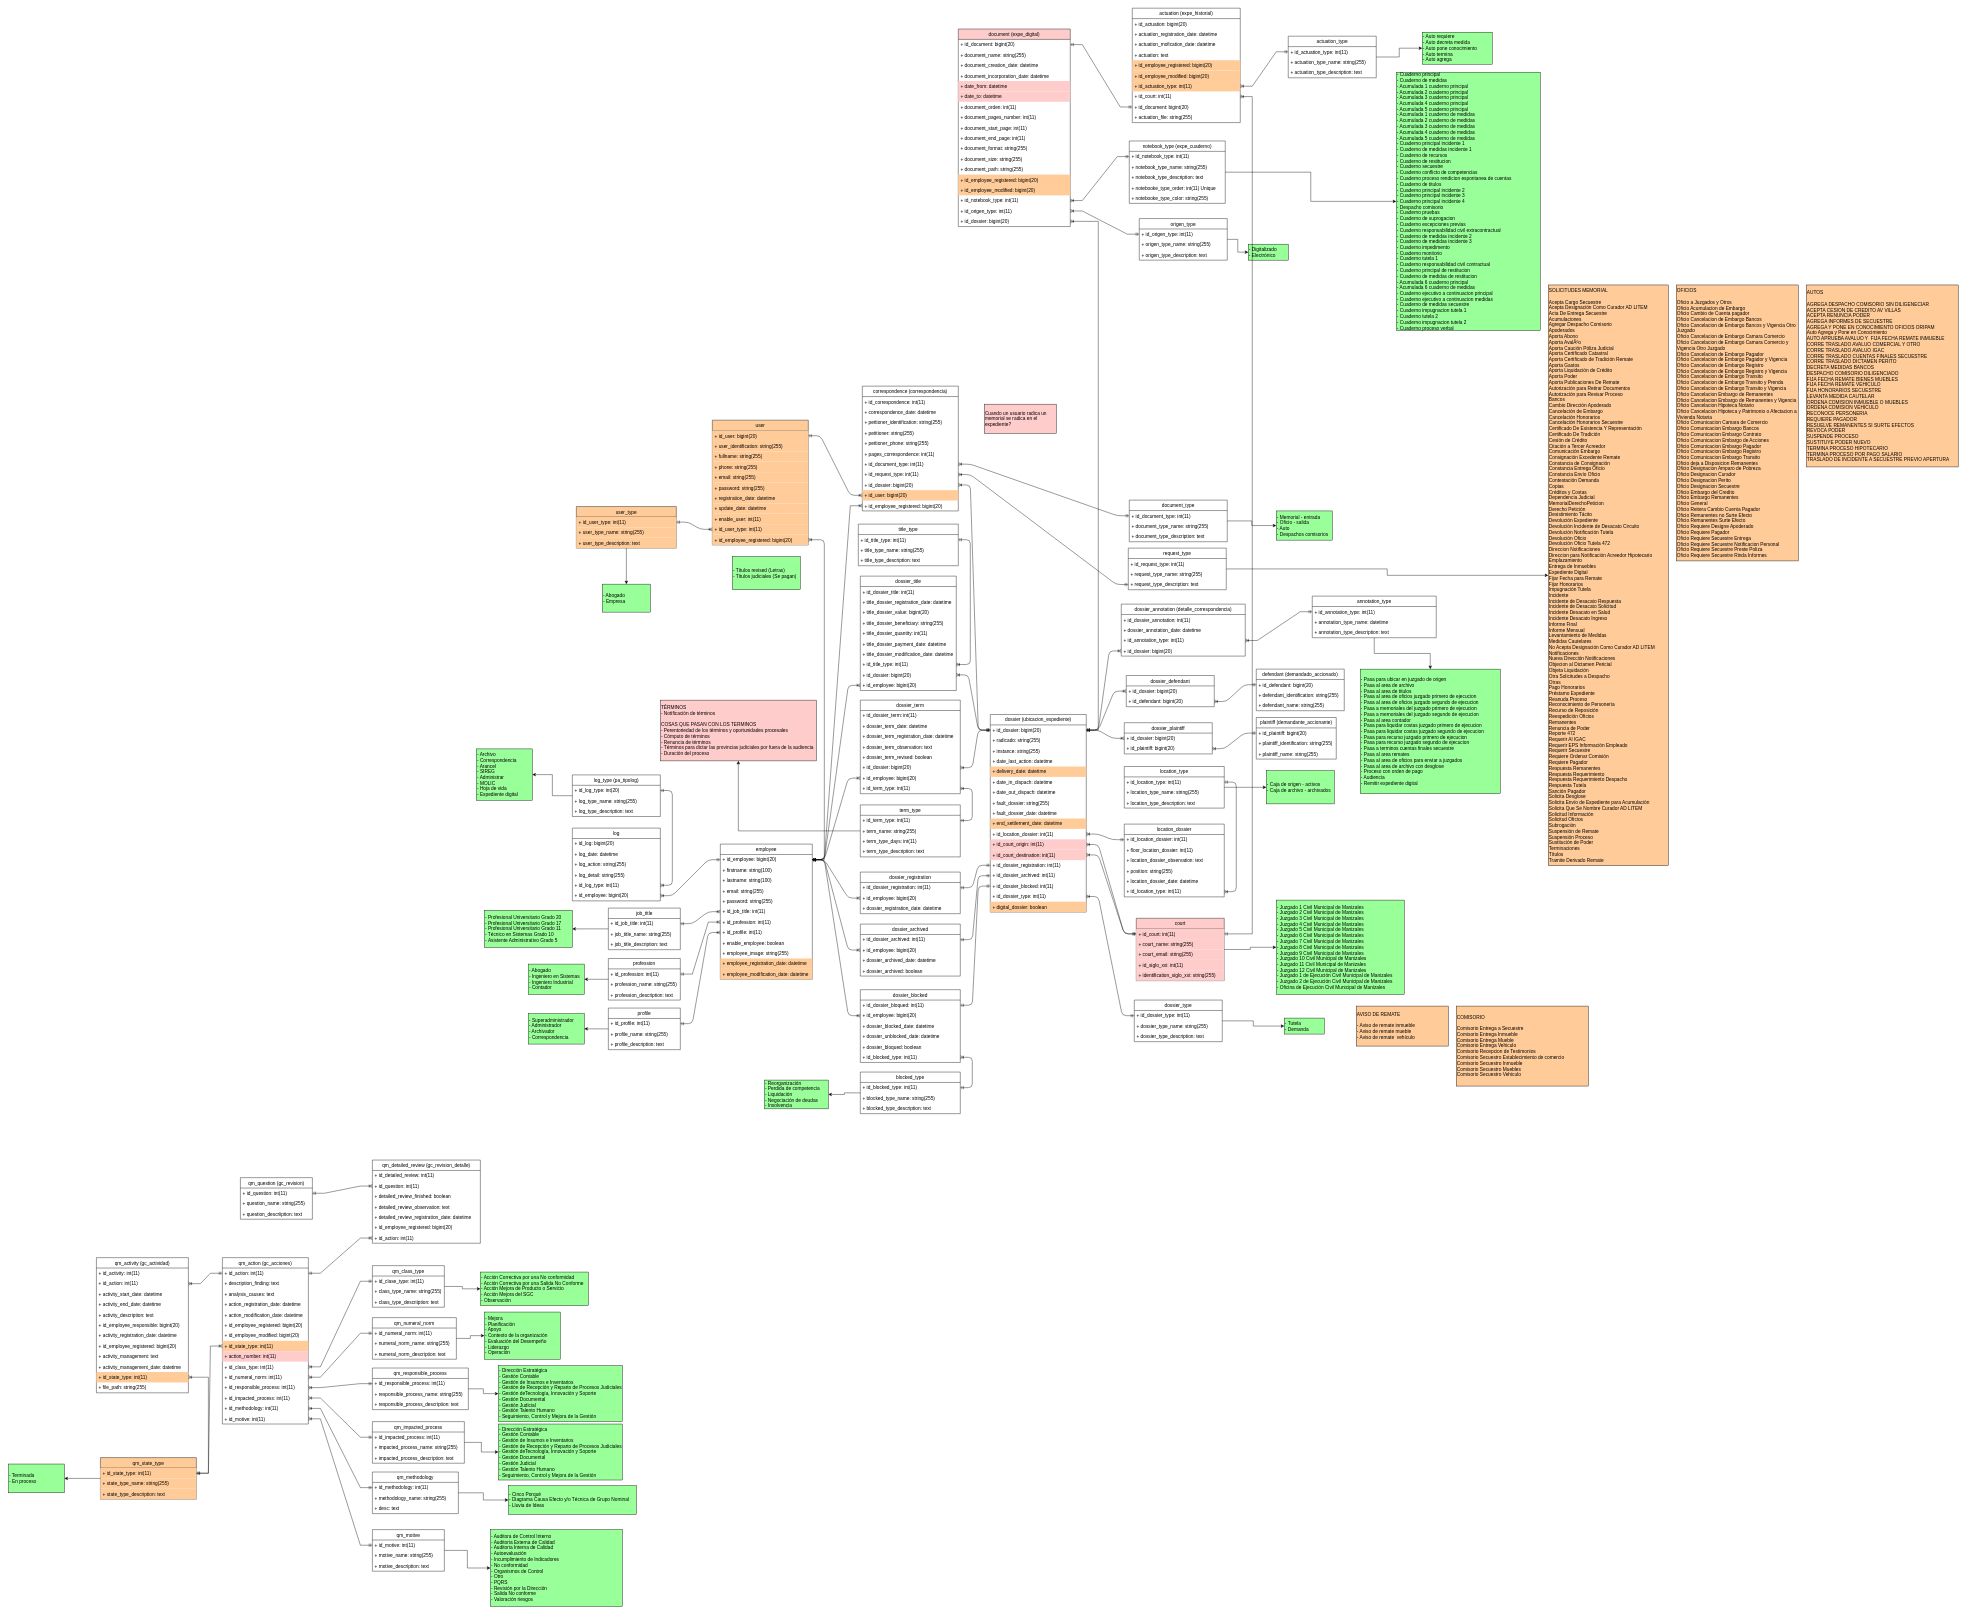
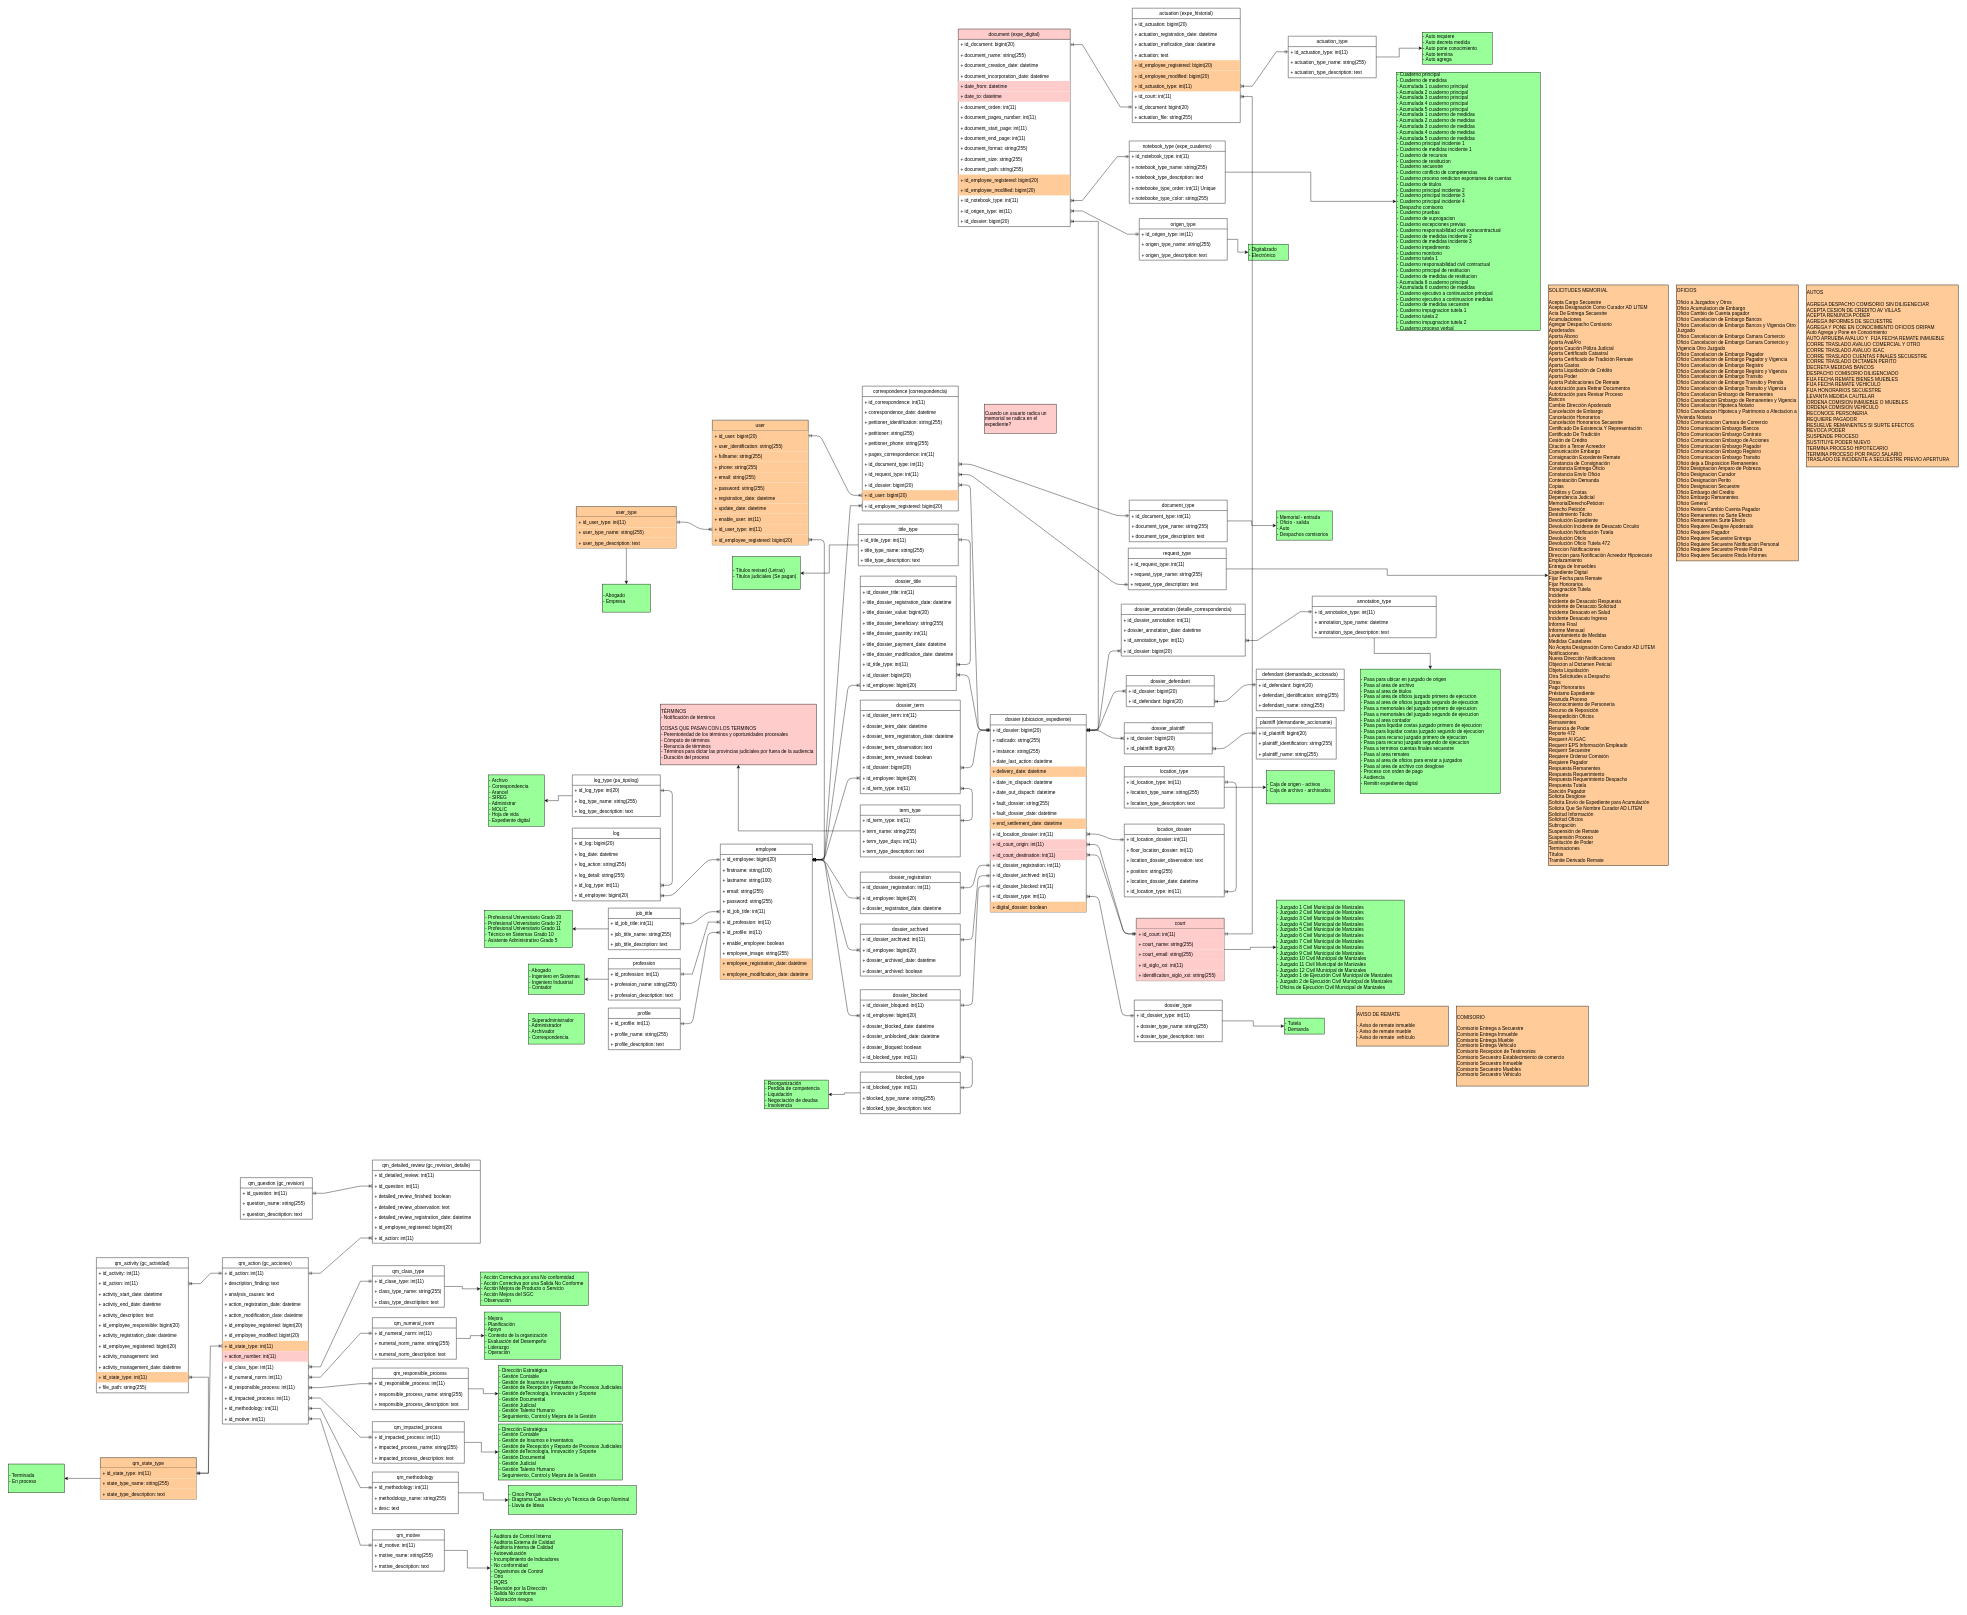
edge "title_type" -> "- Títulos revised (Letras) - Títulos judiciales (Se pagan)": added
node "TÉRMINOS - Notificación de términos COSAS QUE PASAN CON LOS TERMINOS - Perentoriedad de los términos y oportunidades procesales - Cómputo de términos - Renuncia de términos - Términos para dictar las provincias judiciales por fuera de la audiencia - Duración del proceso": moved (738, 731) -> (738, 735)
node "- Archivo - Correspondencia - Arancel - SIREG - Administrar - MOLIC - Hoja de vida - Expediente digital": moved (504, 775) -> (516, 801)
edge "profile" -> "- Superadministrador - Administrador - Archivador - Correspondencia": removed
